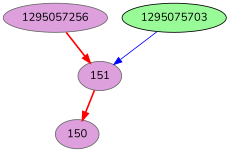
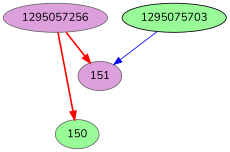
edge "151" -> "150": now "1295057256" -> "150"
node "150": fillcolor plum -> palegreen
